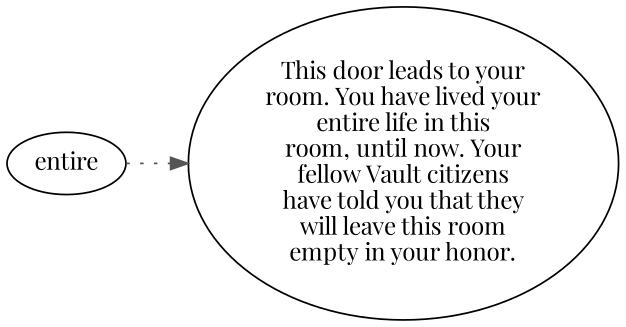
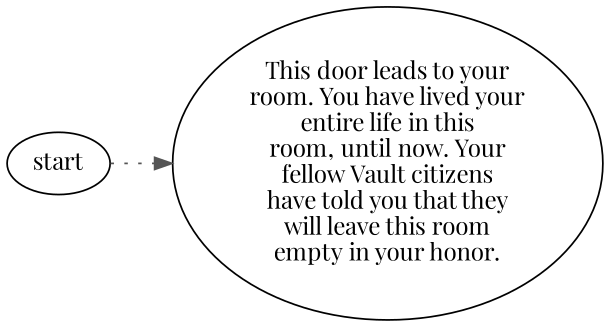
node "entire": label "entire" -> "start"
